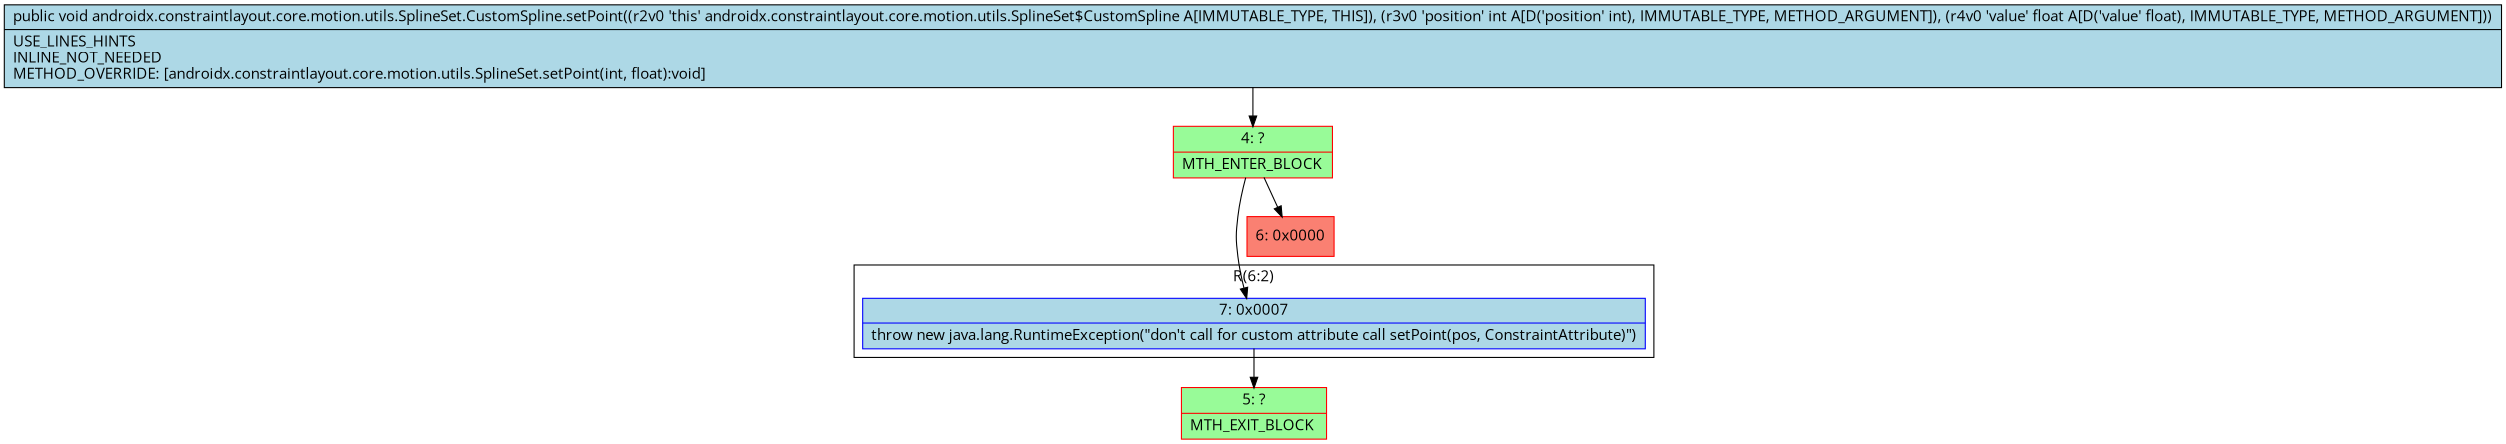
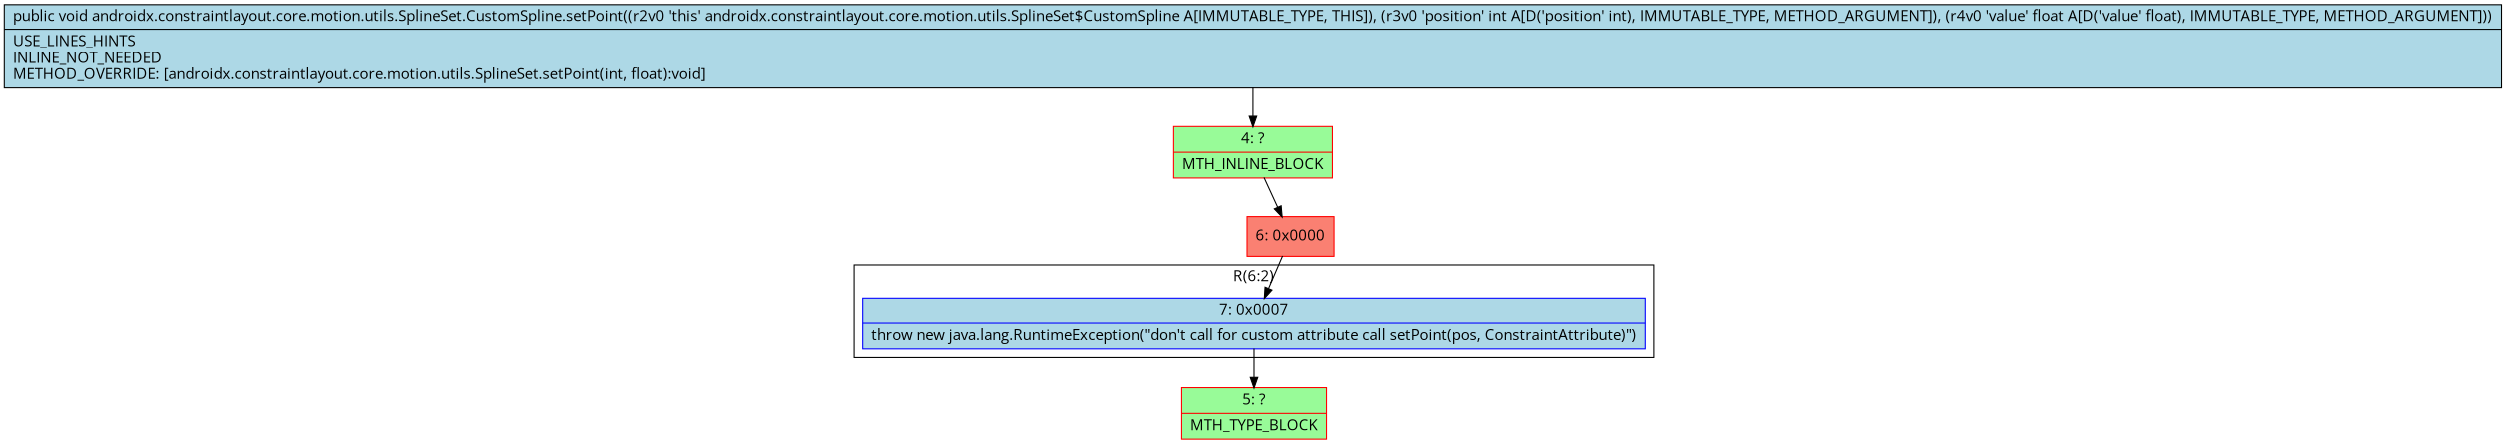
node "4: ?": text "MTH_ENTER_BLOCK" -> "MTH_INLINE_BLOCK"
edge "4: ?" -> "7: 0x0007": now "6: 0x0000" -> "7: 0x0007"
node "5: ?": text "MTH_EXIT_BLOCK" -> "MTH_TYPE_BLOCK"
